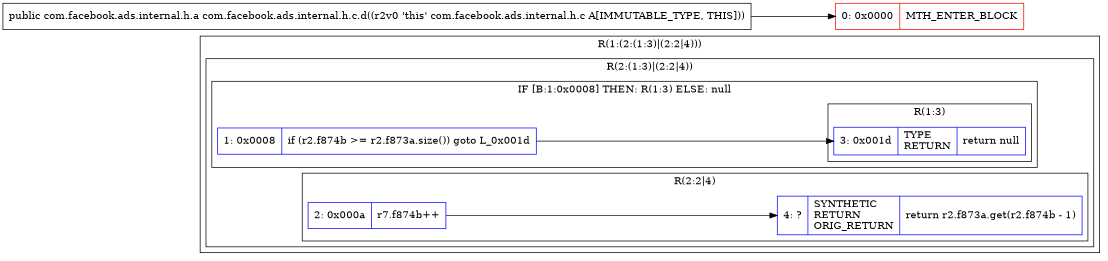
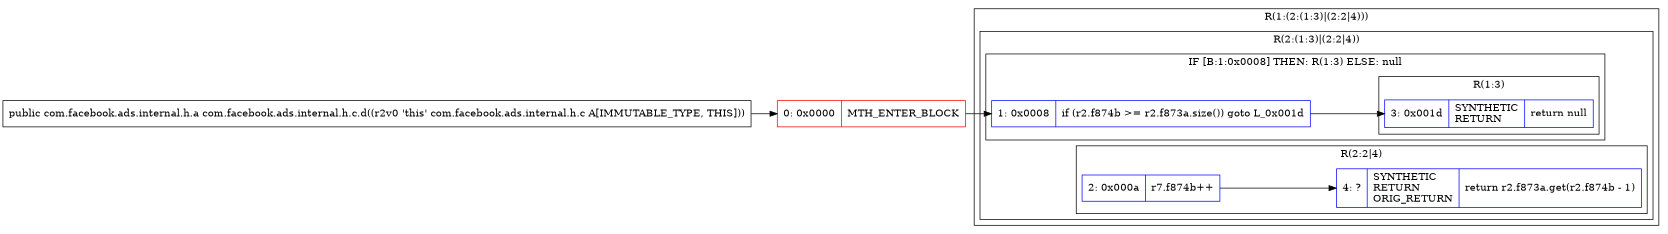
edge "0: 0x0000" -> "1: 0x0008": added
node "3: 0x001d": text "TYPE" -> "SYNTHETIC"
